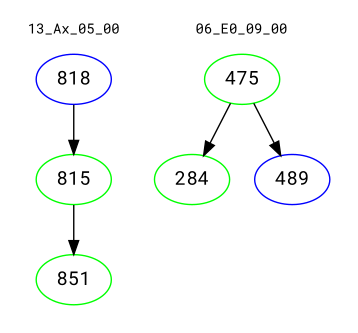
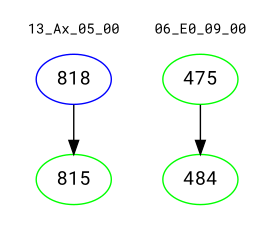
node "284": label "284" -> "484"
node "489": removed
node "851": removed
